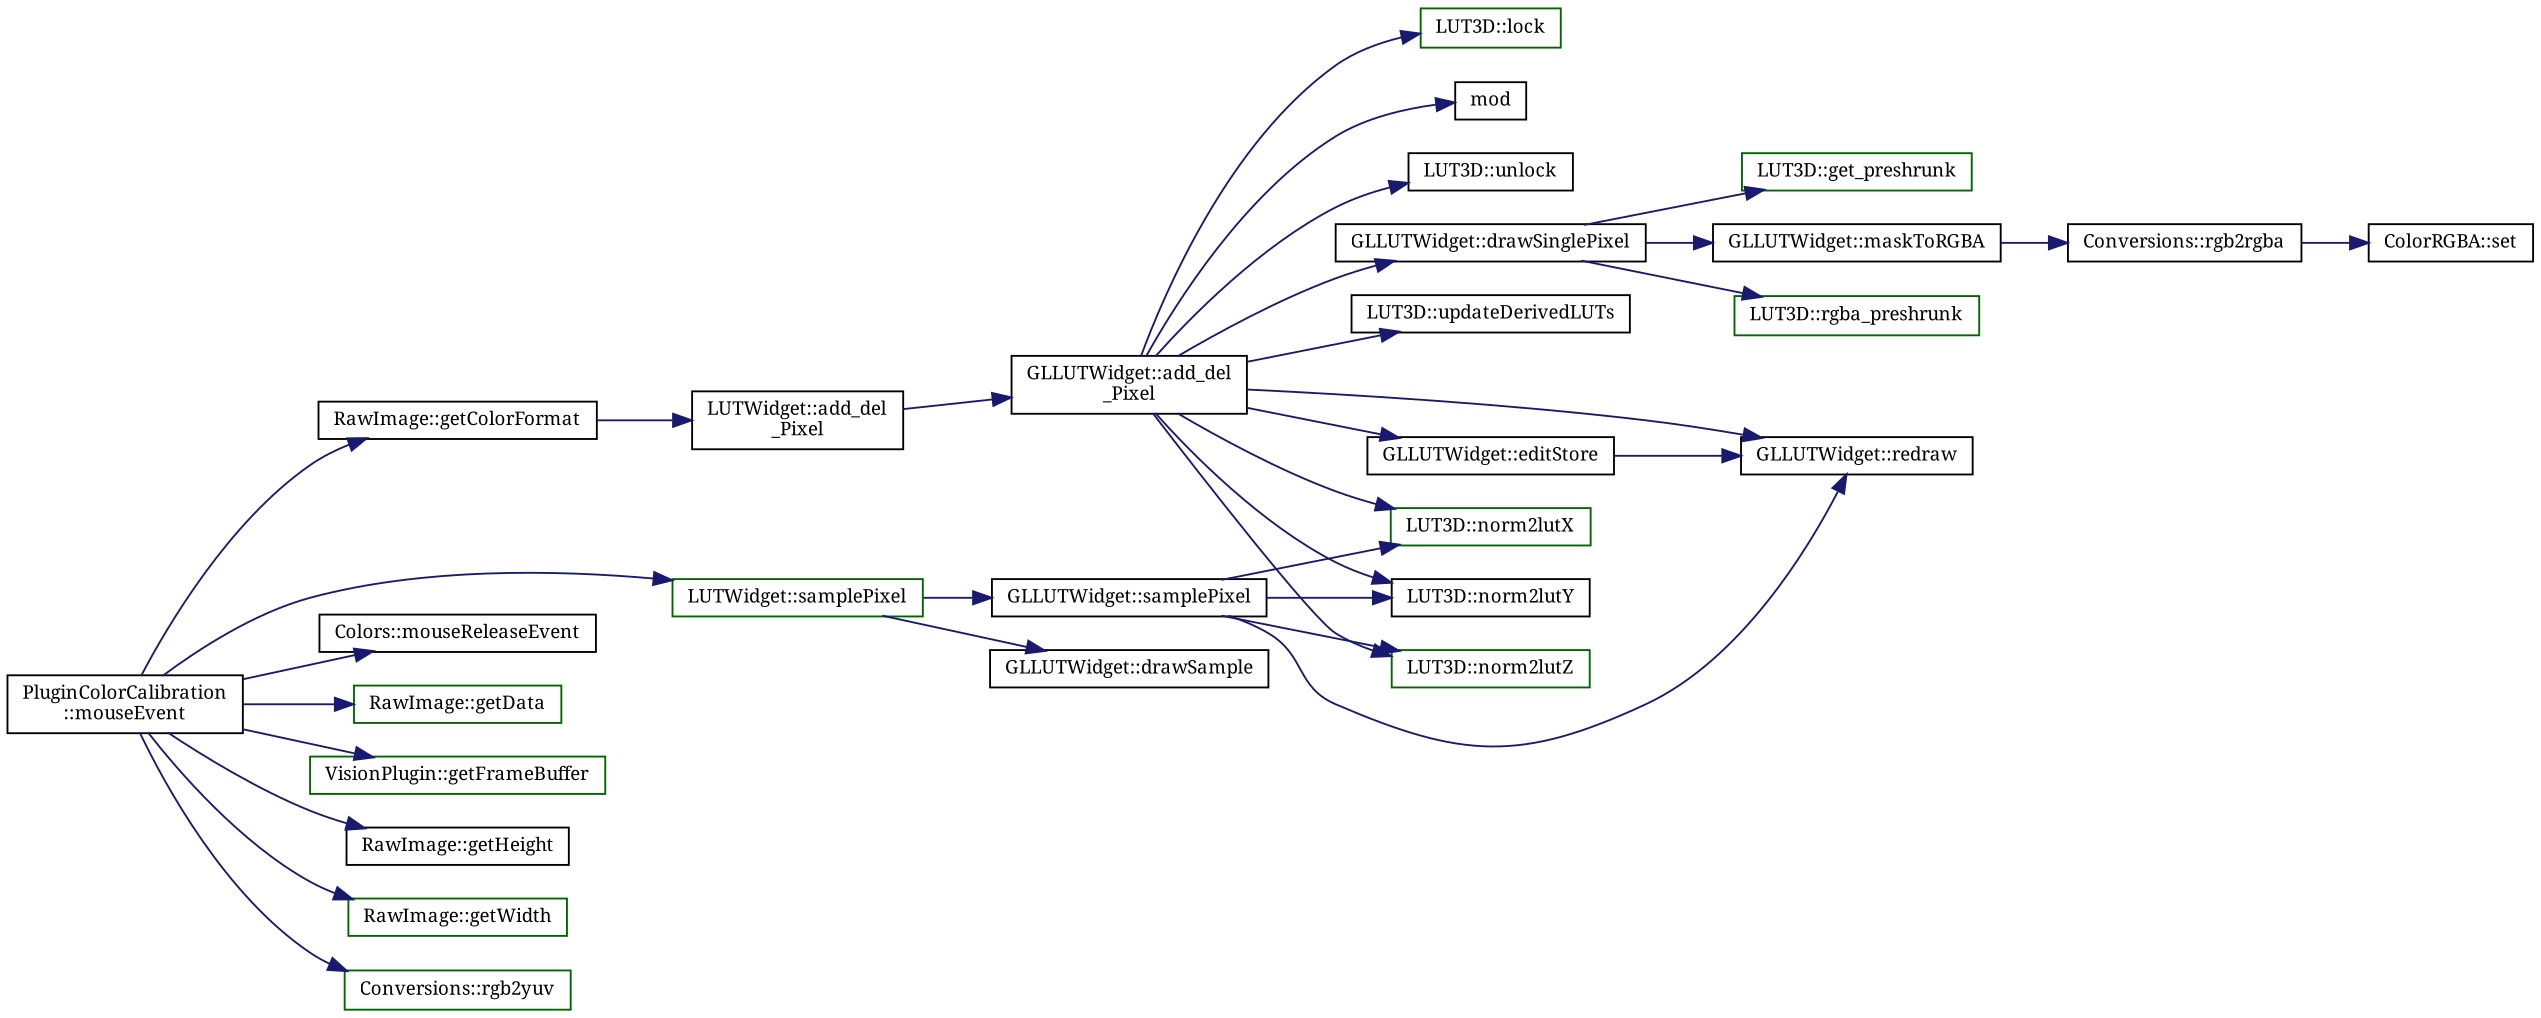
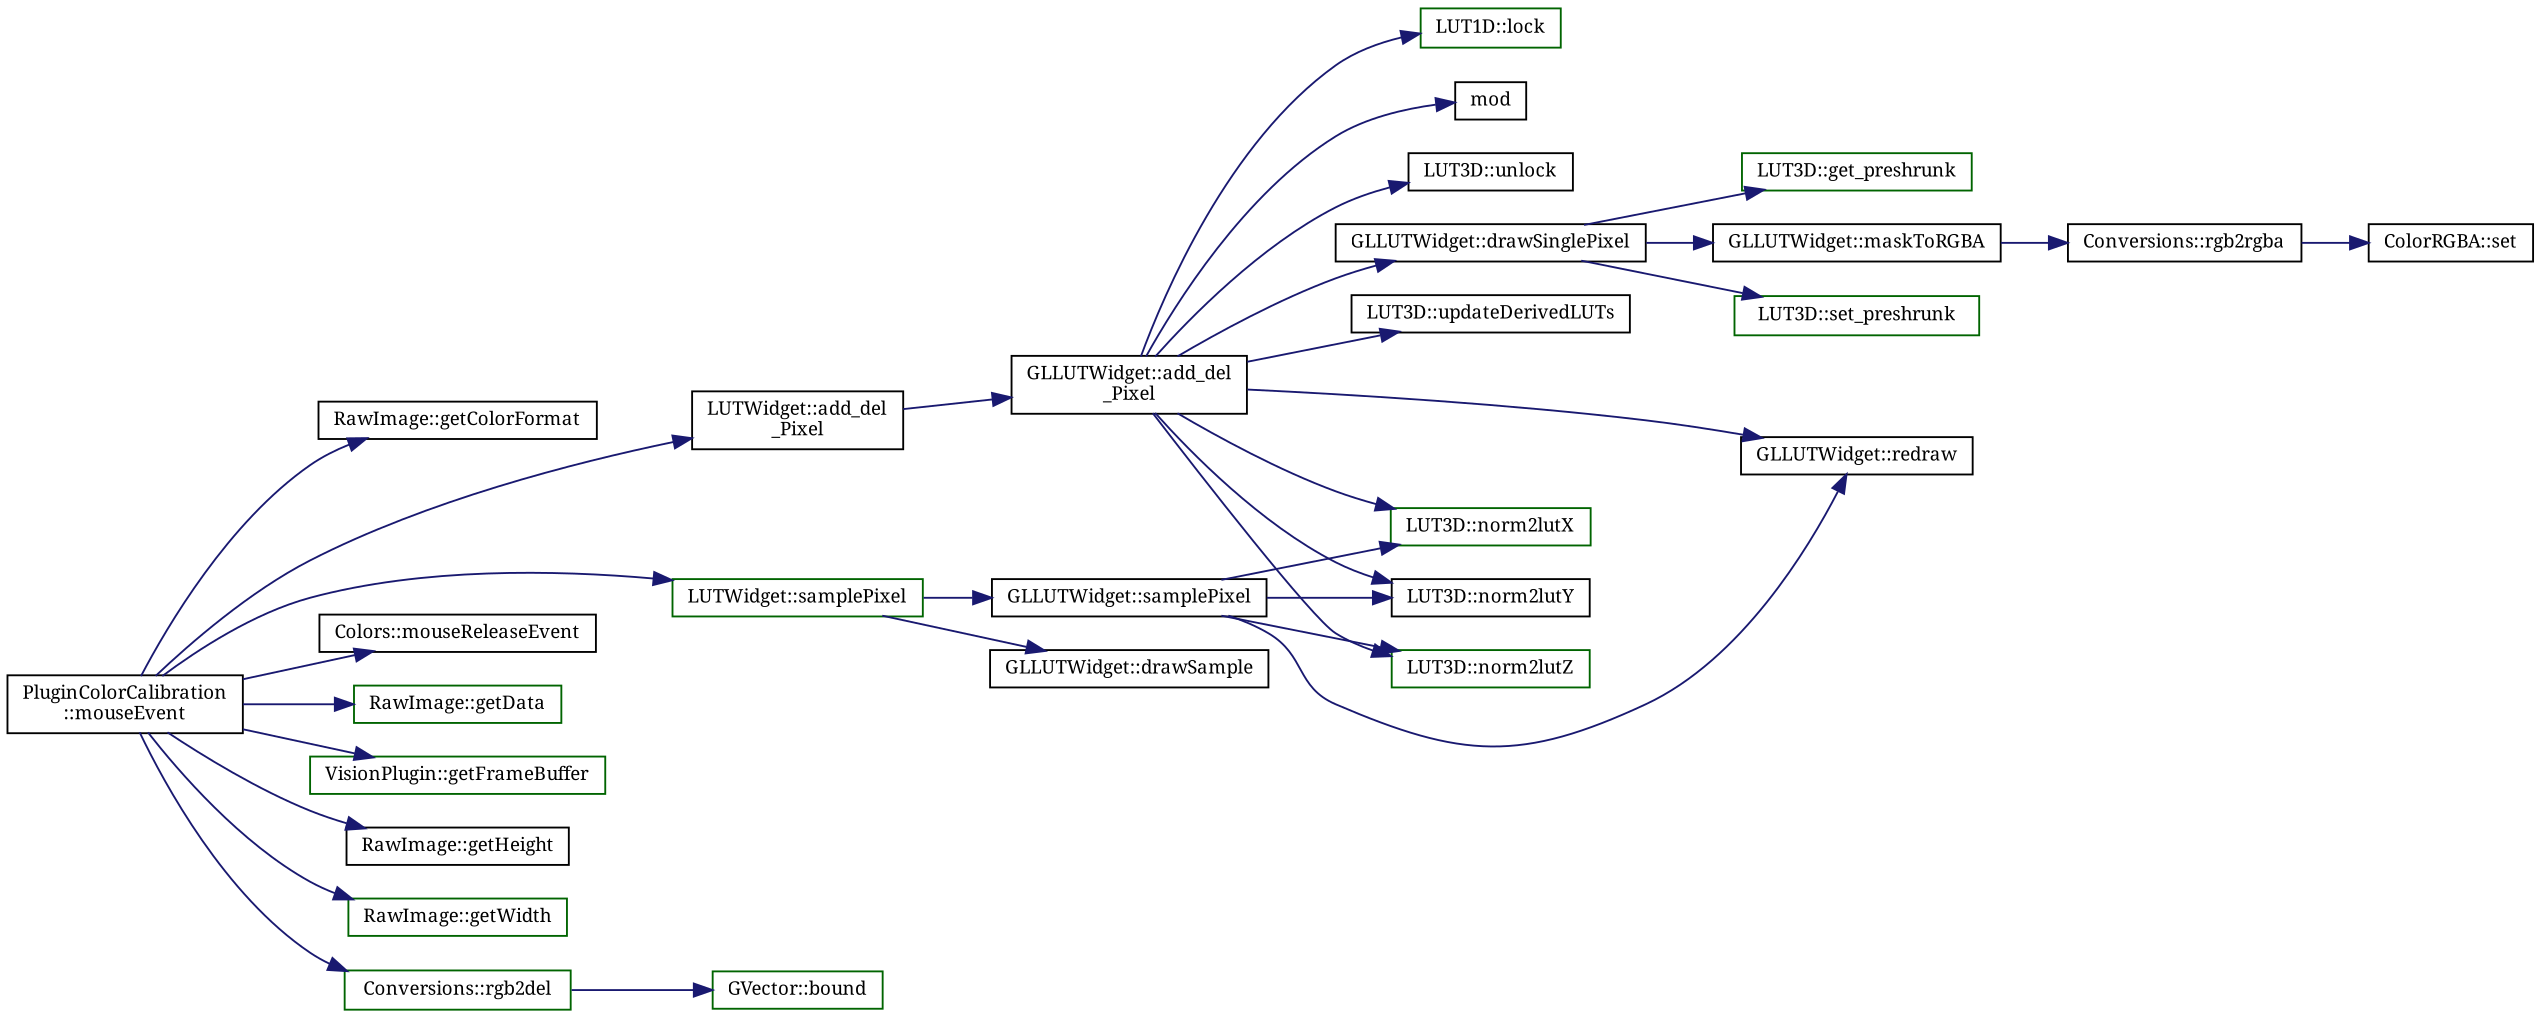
node "LUT3D::lock": label "LUT3D::lock" -> "LUT1D::lock"
node "LUT3D::rgba_preshrunk": label "LUT3D::rgba_preshrunk" -> "LUT3D::set_preshrunk"
edge "RawImage::getColorFormat" -> "LUTWidget::add_del _Pixel": now "PluginColorCalibration ::mouseEvent" -> "LUTWidget::add_del _Pixel"
node "GLLUTWidget::editStore": removed
node "Conversions::rgb2yuv": label "Conversions::rgb2yuv" -> "Conversions::rgb2del"
node "GVector::bound": added
